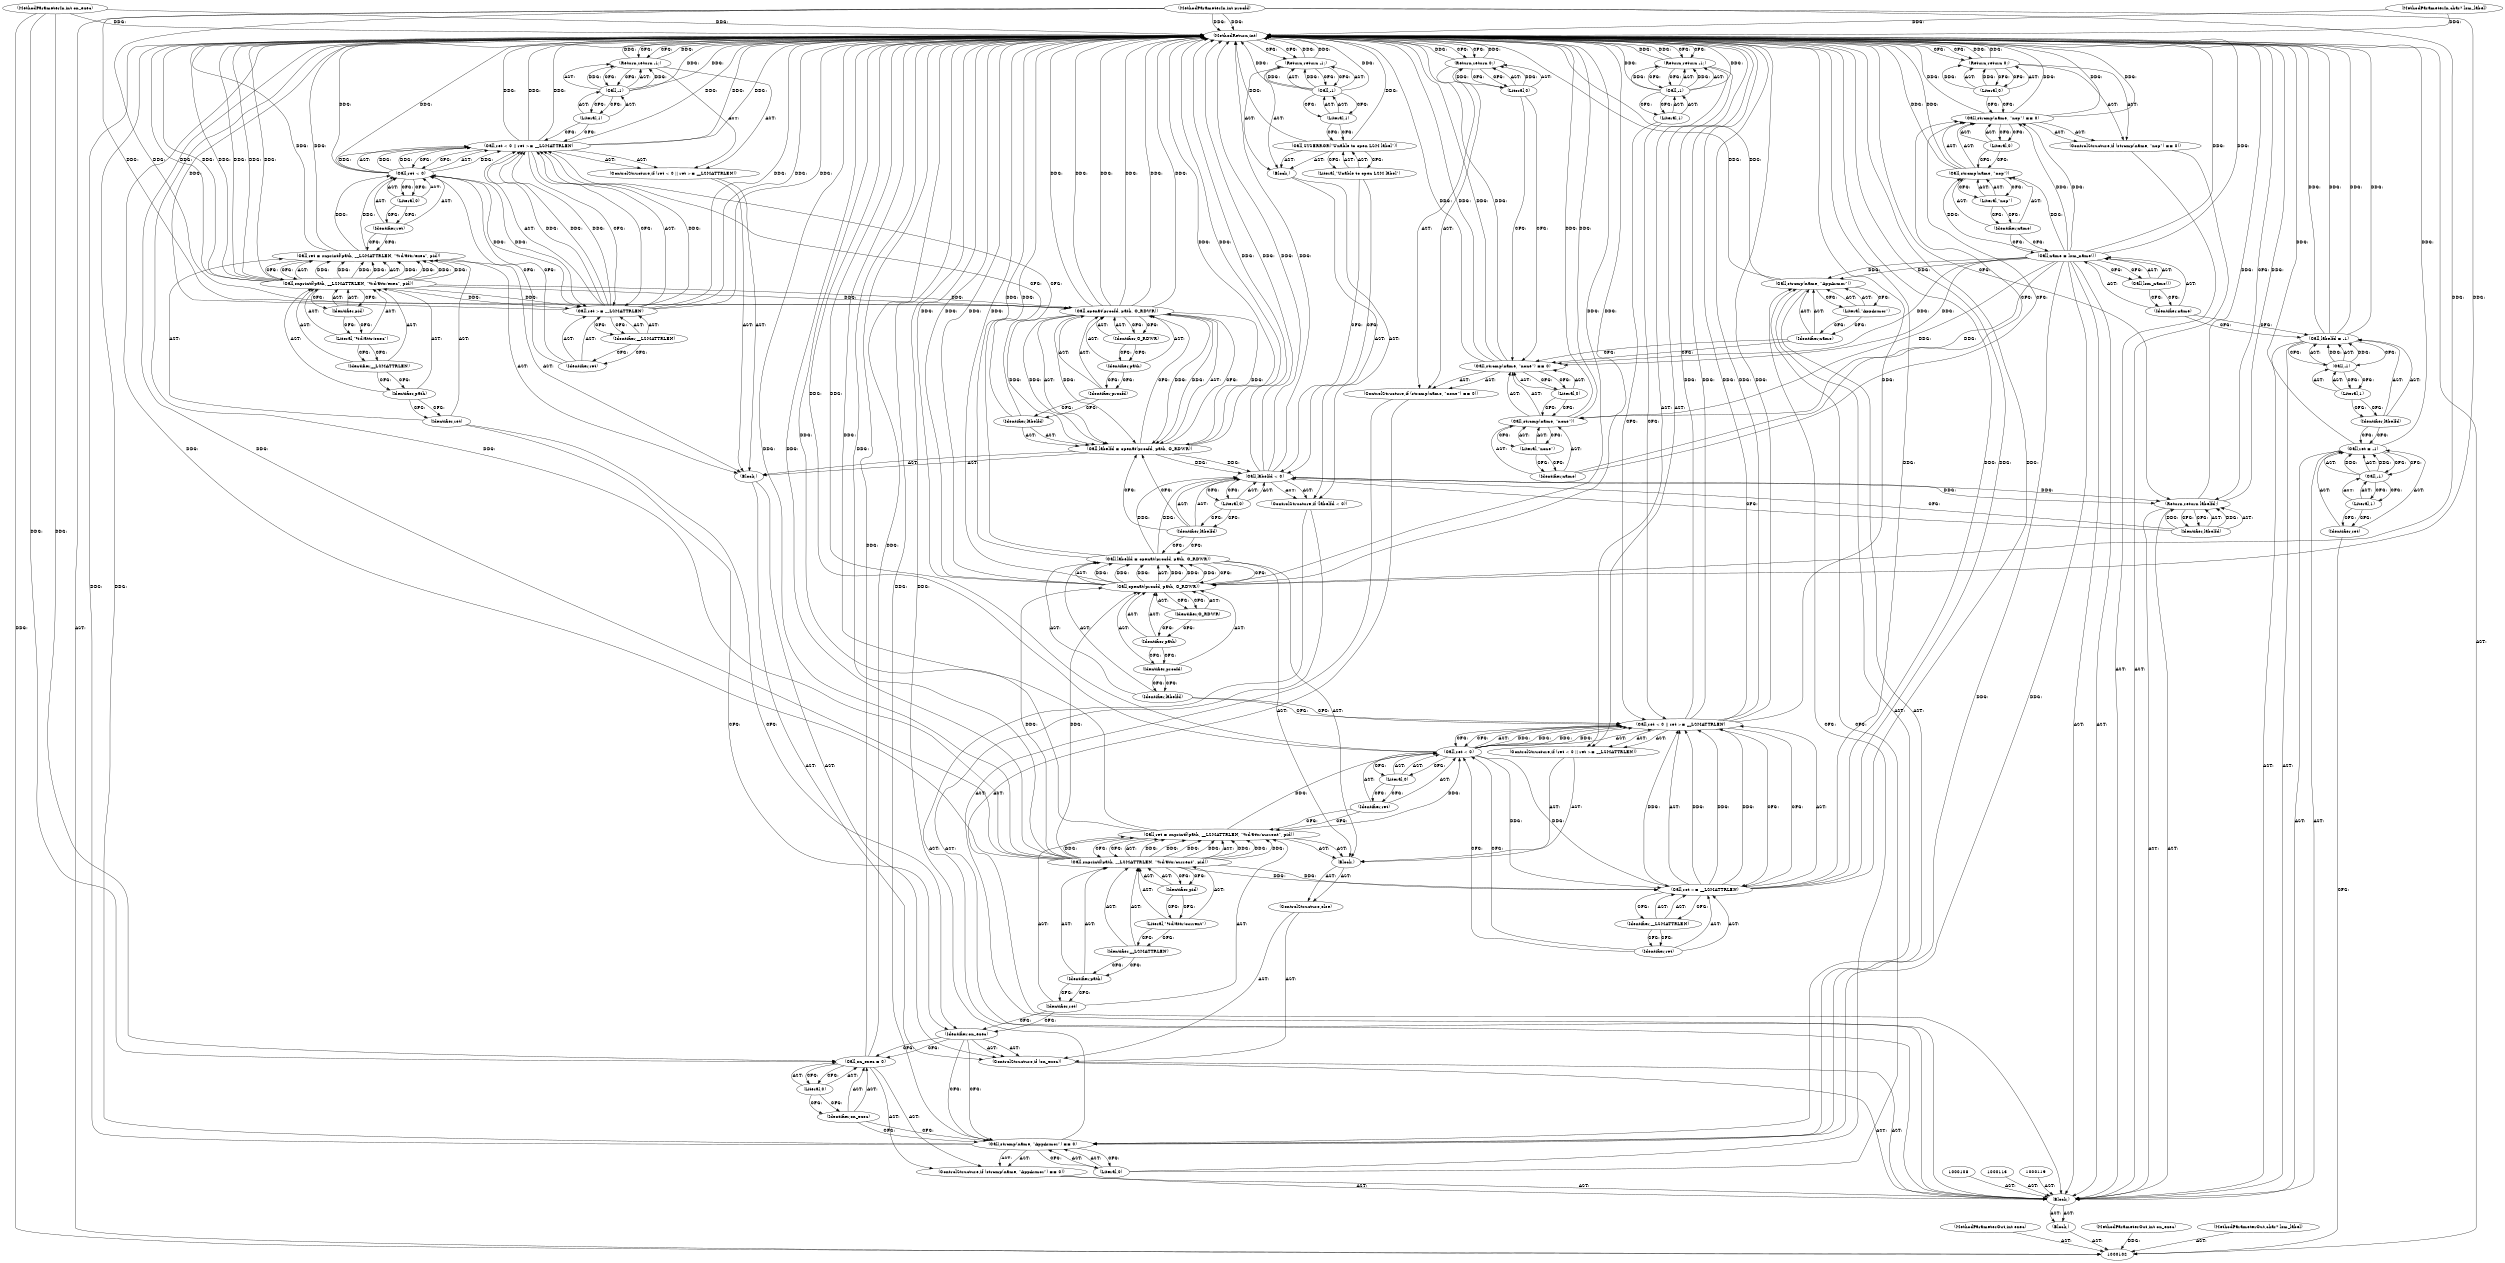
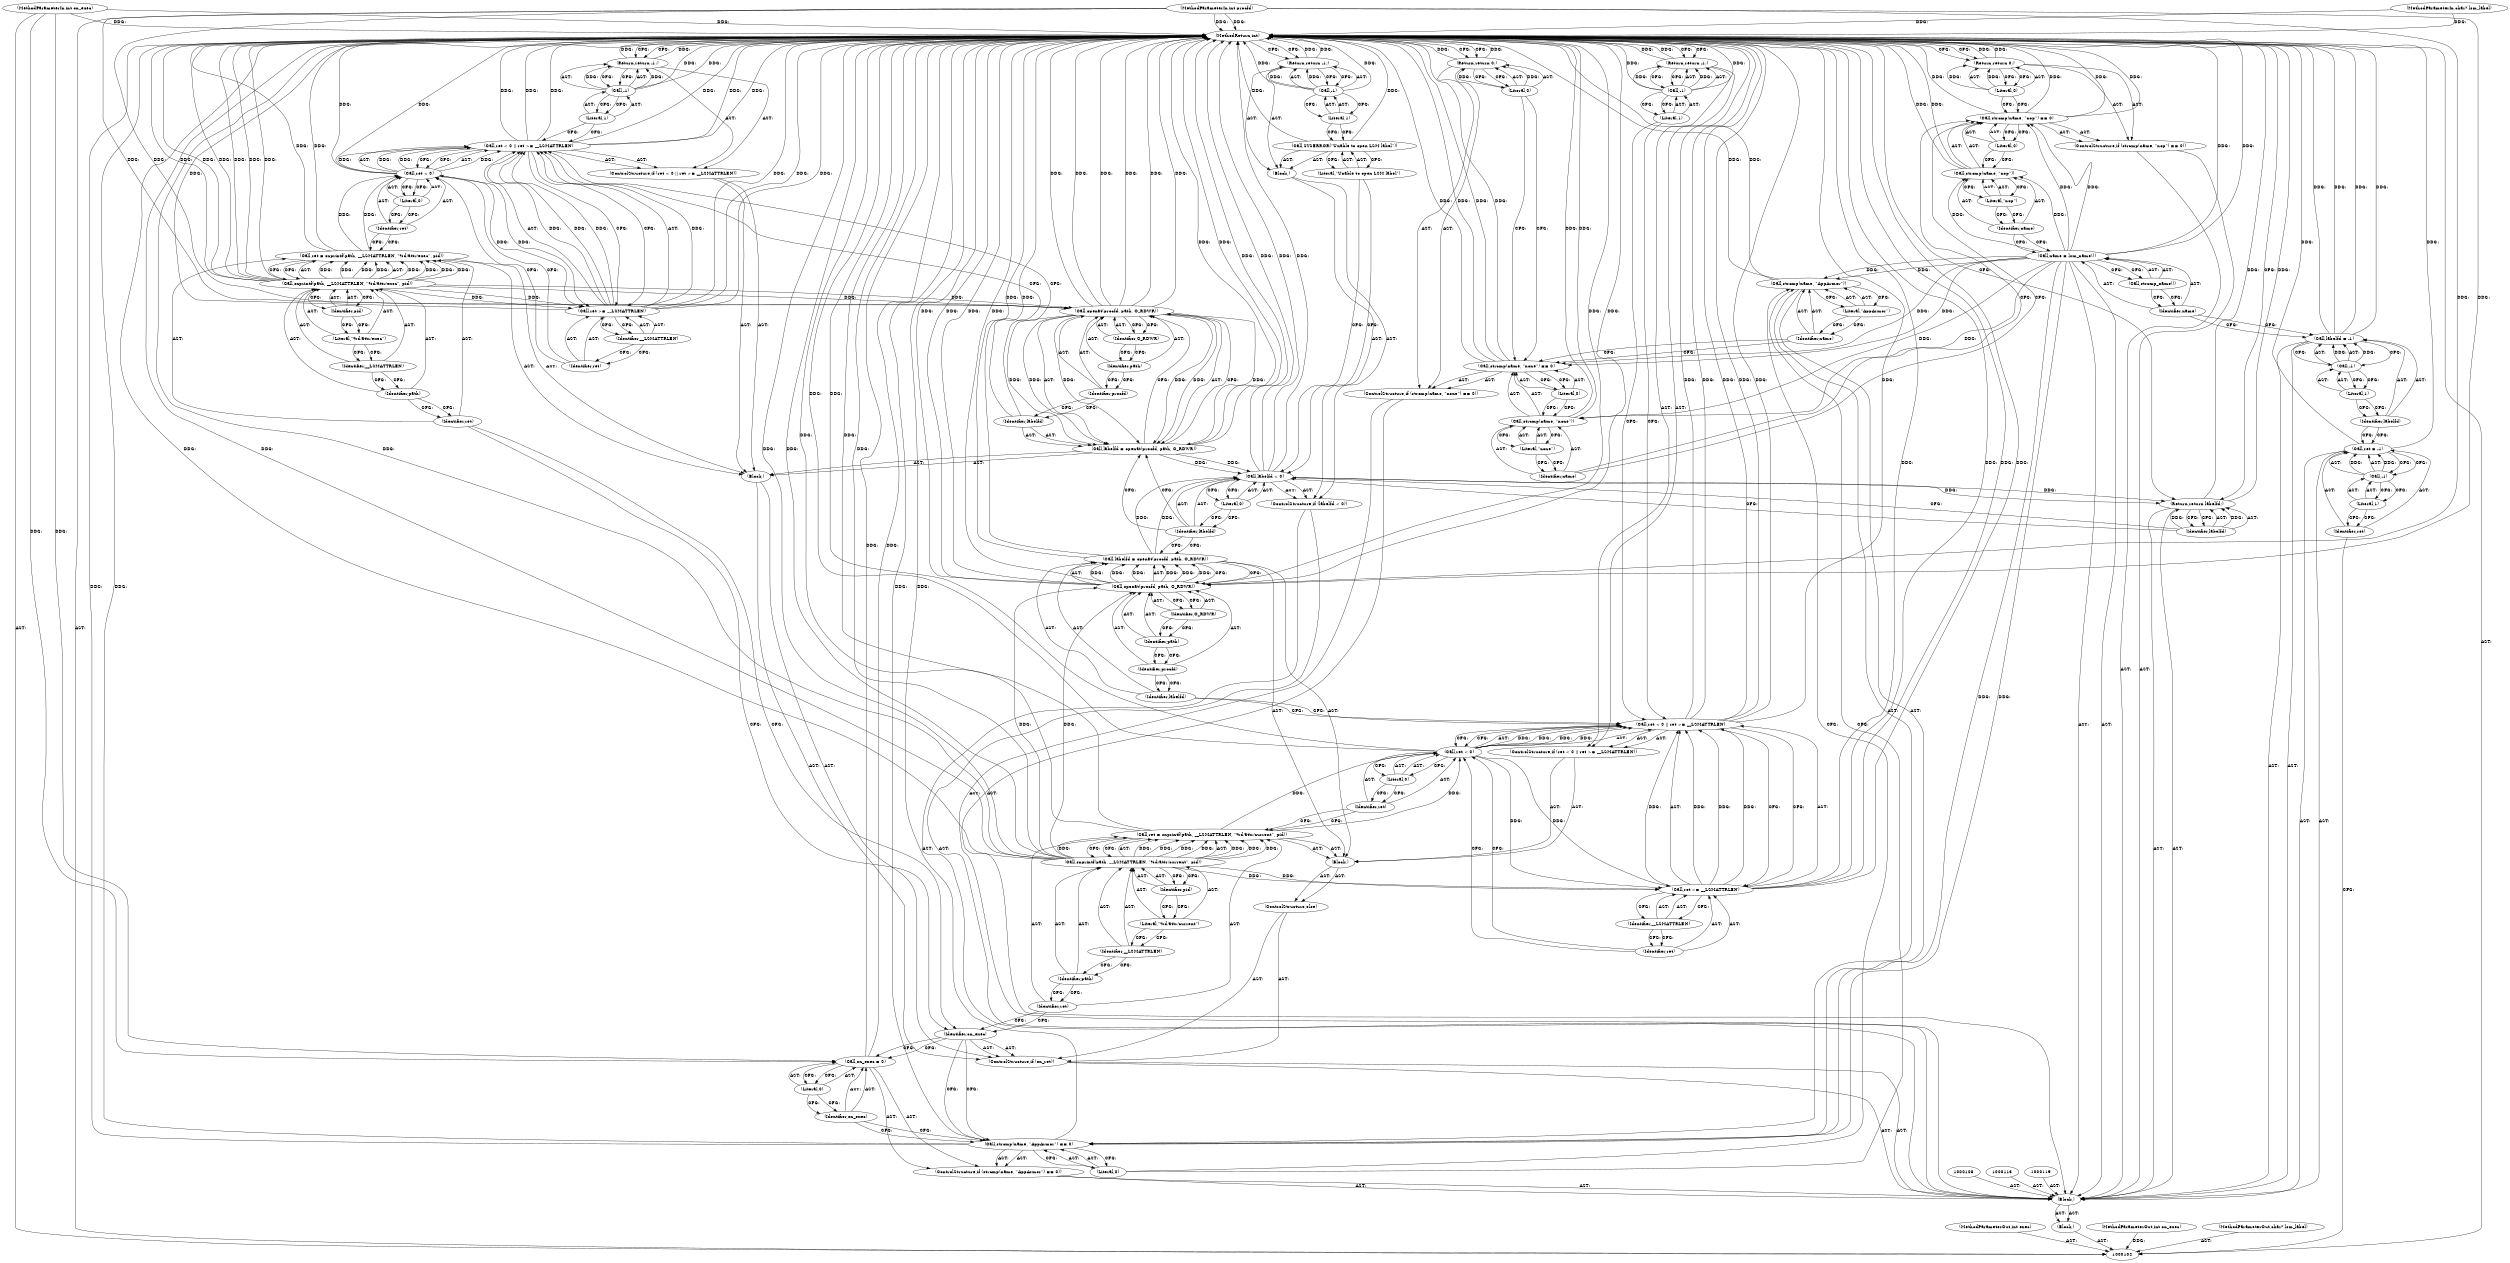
node "(Call,lsm_name())": label "(Call,lsm_name())" -> "(Call,strcmp_name())"
edge "(MethodParameterIn,int on_exec)" -> "1000102": label "DDG: " -> "AST: "
node "(ControlStructure,if (on_exec))": label "(ControlStructure,if (on_exec))" -> "(ControlStructure,if (on_ret))"
